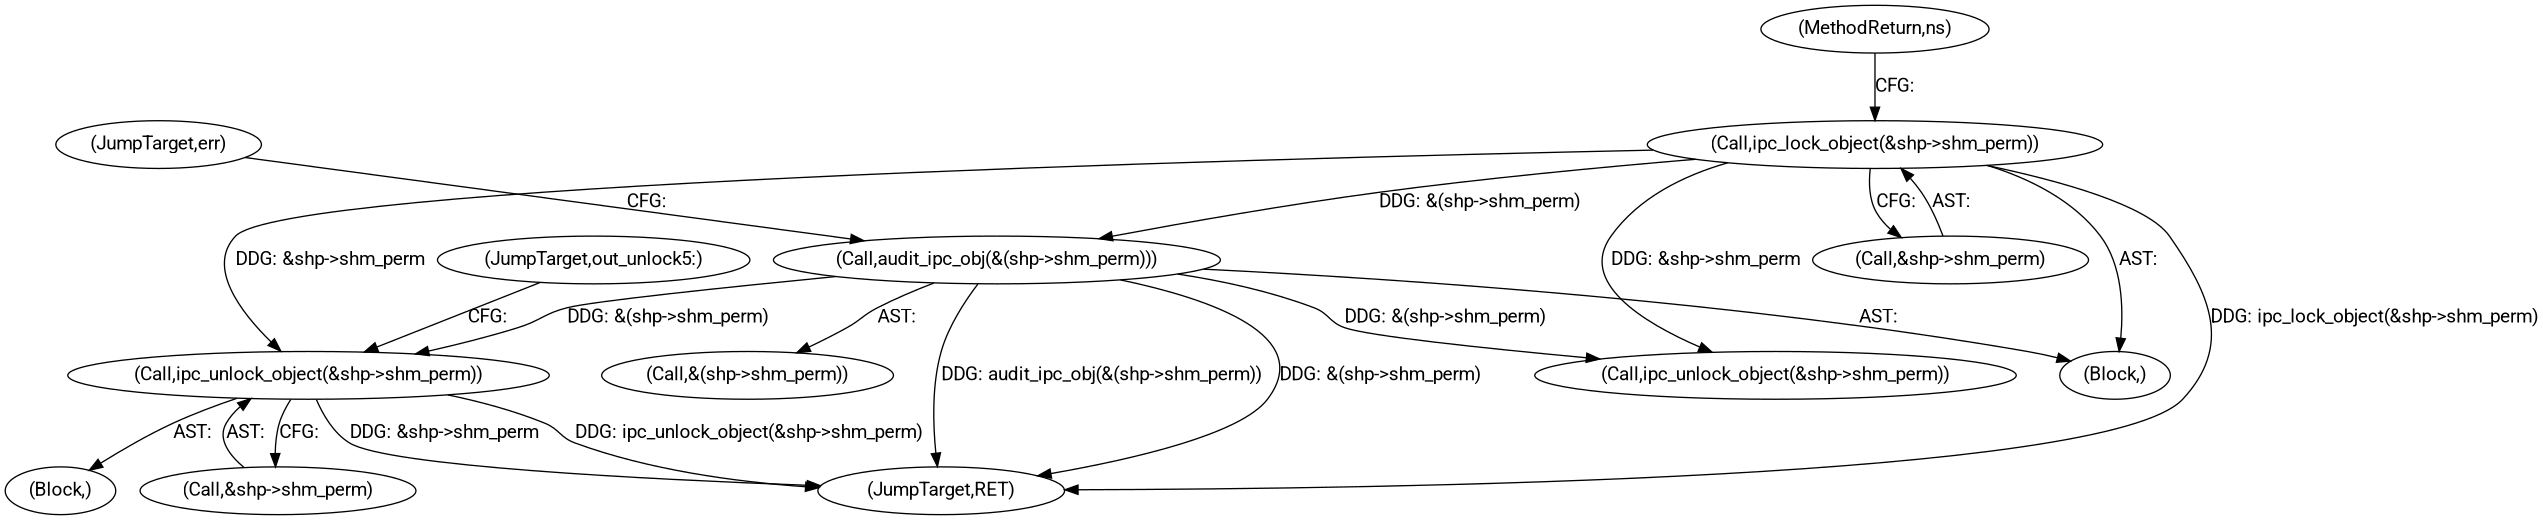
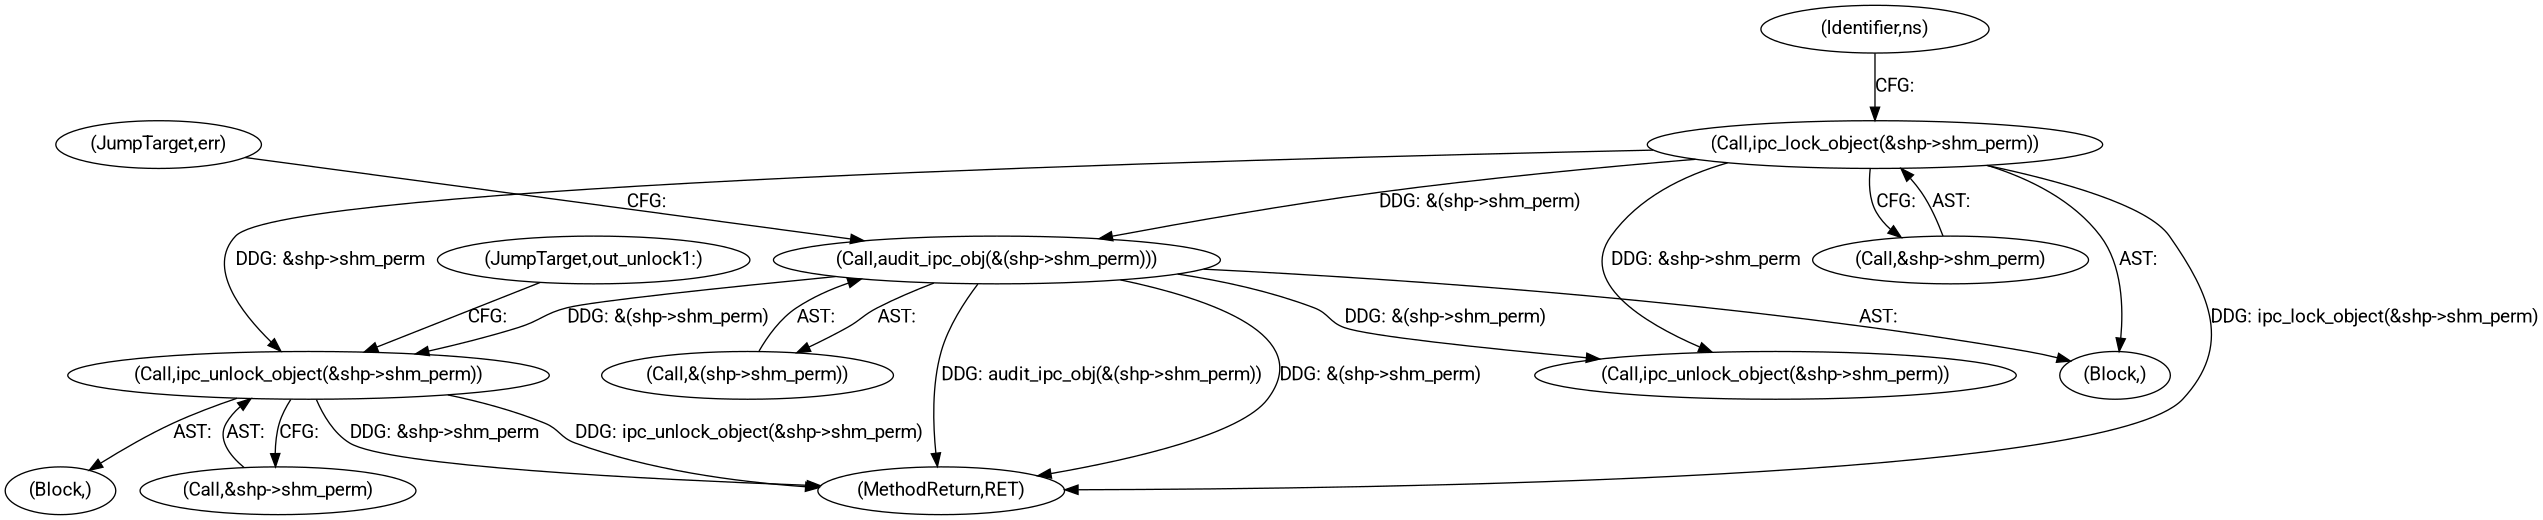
node "(MethodReturn,ns)": label "(MethodReturn,ns)" -> "(Identifier,ns)"
node "(JumpTarget,out_unlock5:)": label "(JumpTarget,out_unlock5:)" -> "(JumpTarget,out_unlock1:)"
edge "(Call,&(shp->shm_perm))" -> "(Call,audit_ipc_obj(&(shp->shm_perm)))": added, label "AST:"
node "(JumpTarget,RET)": label "(JumpTarget,RET)" -> "(MethodReturn,RET)"
